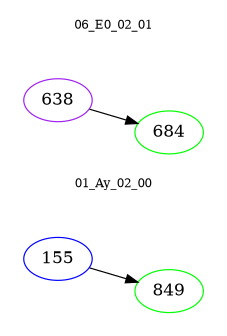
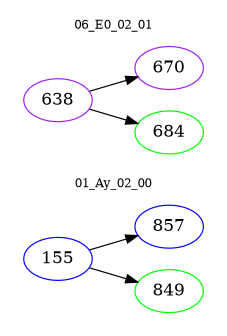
node "670": added
node "857": added
